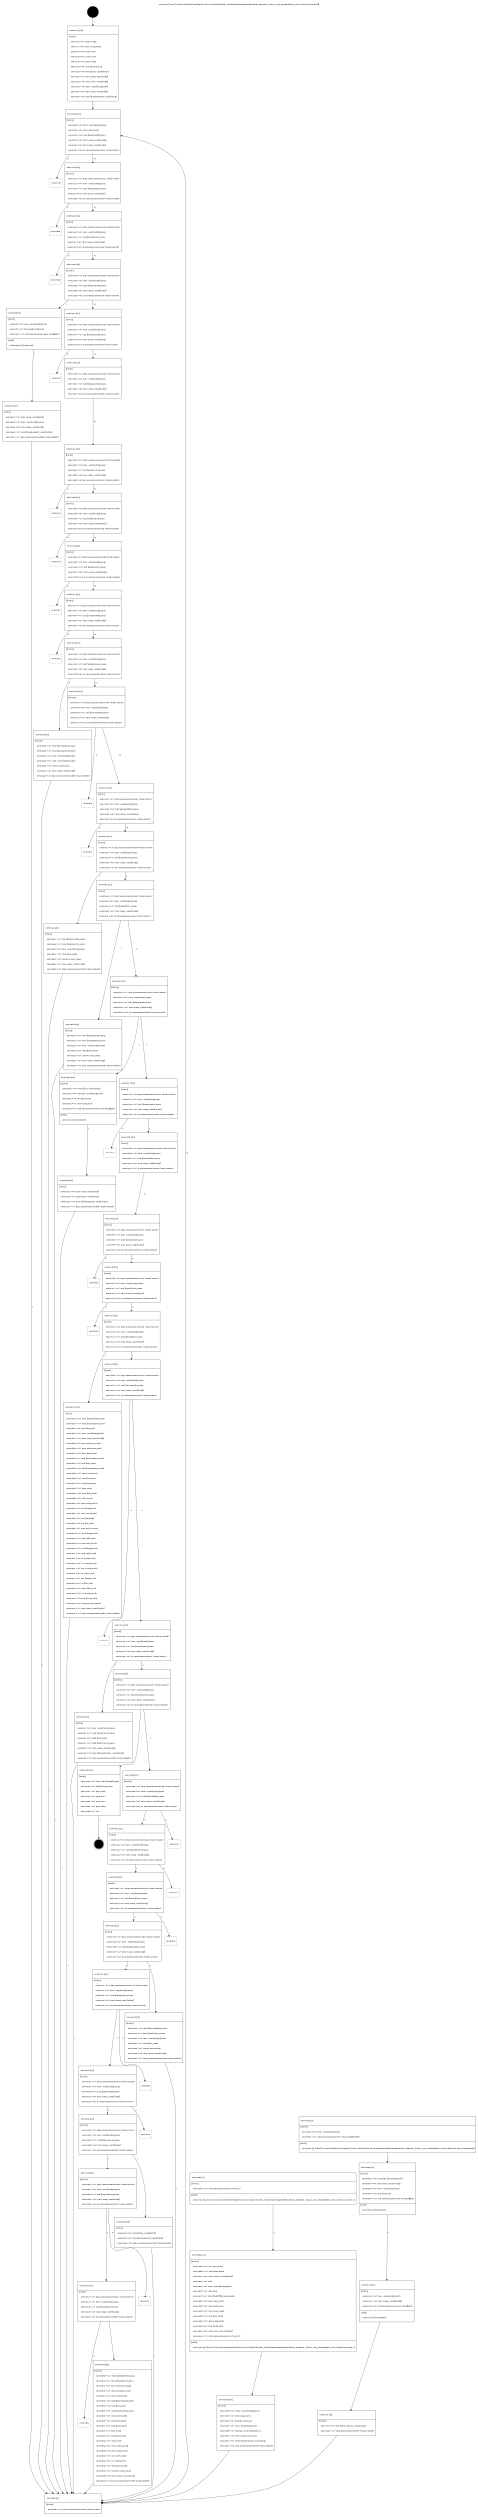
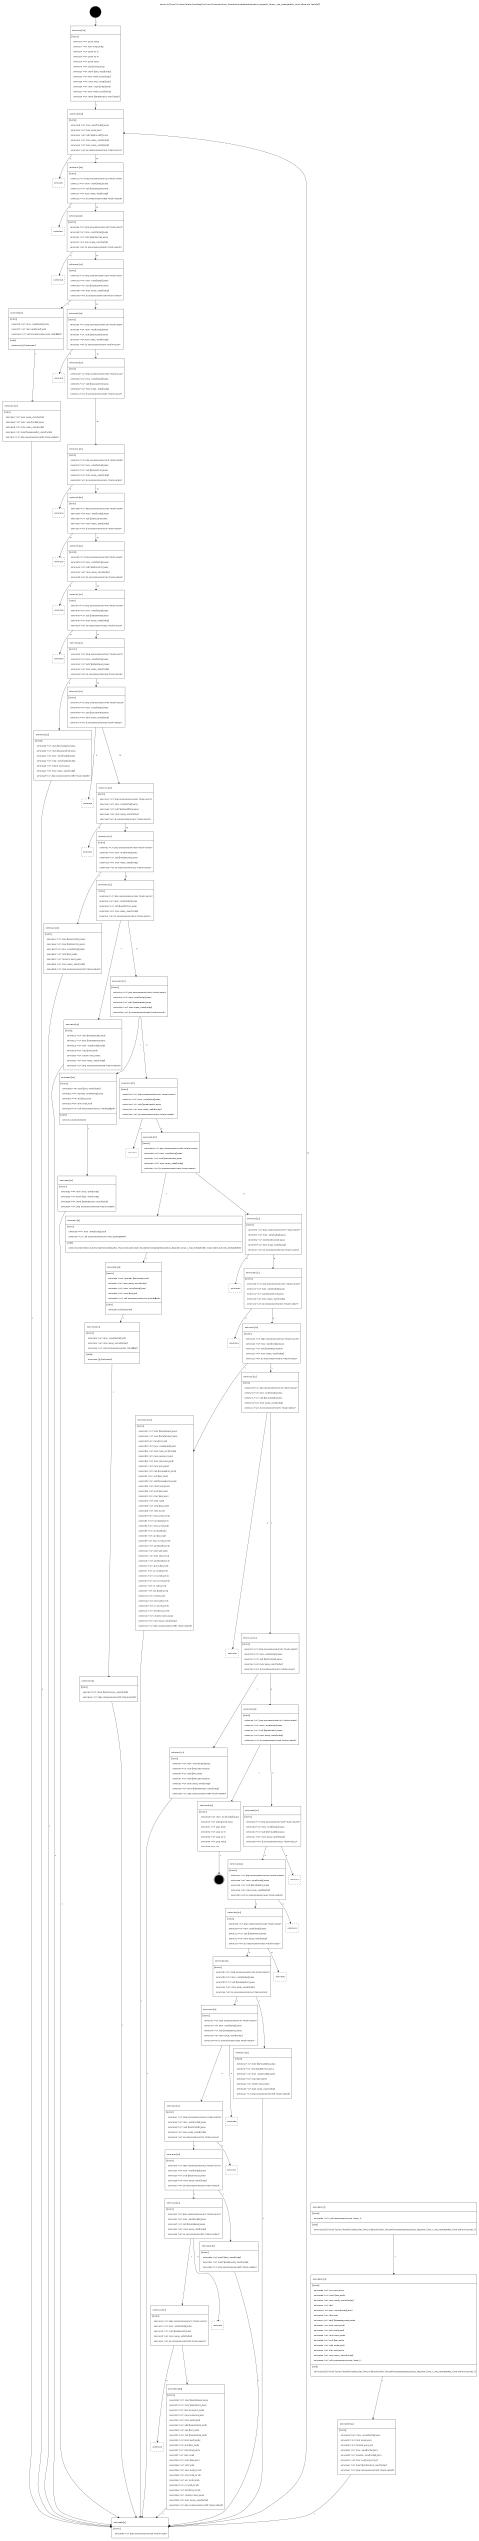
edge "0x4014d9 [25]" -> "0x401930 [9]": added, label "1"
